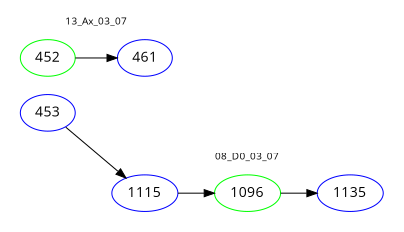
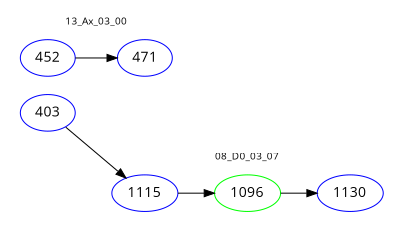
cluster "13_Ax_03_07": label "13_Ax_03_07" -> "13_Ax_03_00"
node "452": color green -> blue
node "461": label "461" -> "471"
node "453": label "453" -> "403"
node "1135": label "1135" -> "1130"
